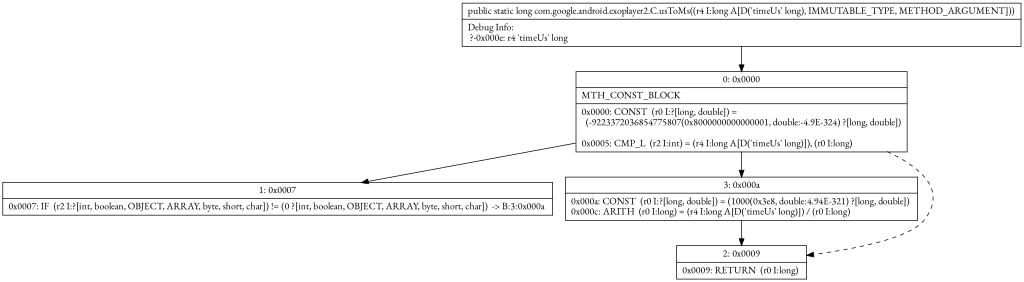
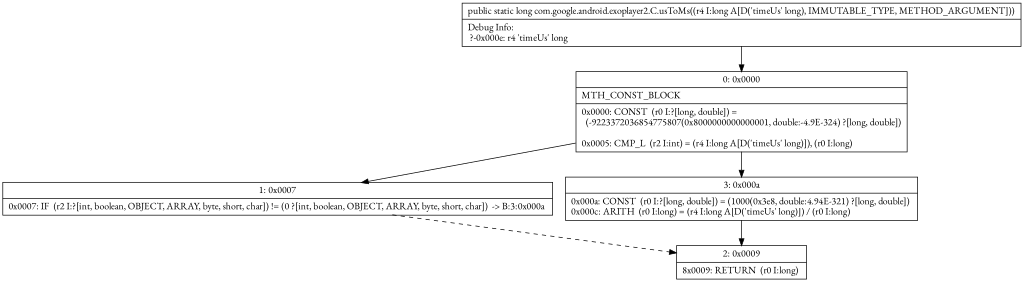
edge "0: 0x0000" -> "2: 0x0009": now "1: 0x0007" -> "2: 0x0009"
node "2: 0x0009": text "0x0009: RETURN  (r0 I:long)" -> "8x0009: RETURN  (r0 I:long)"
